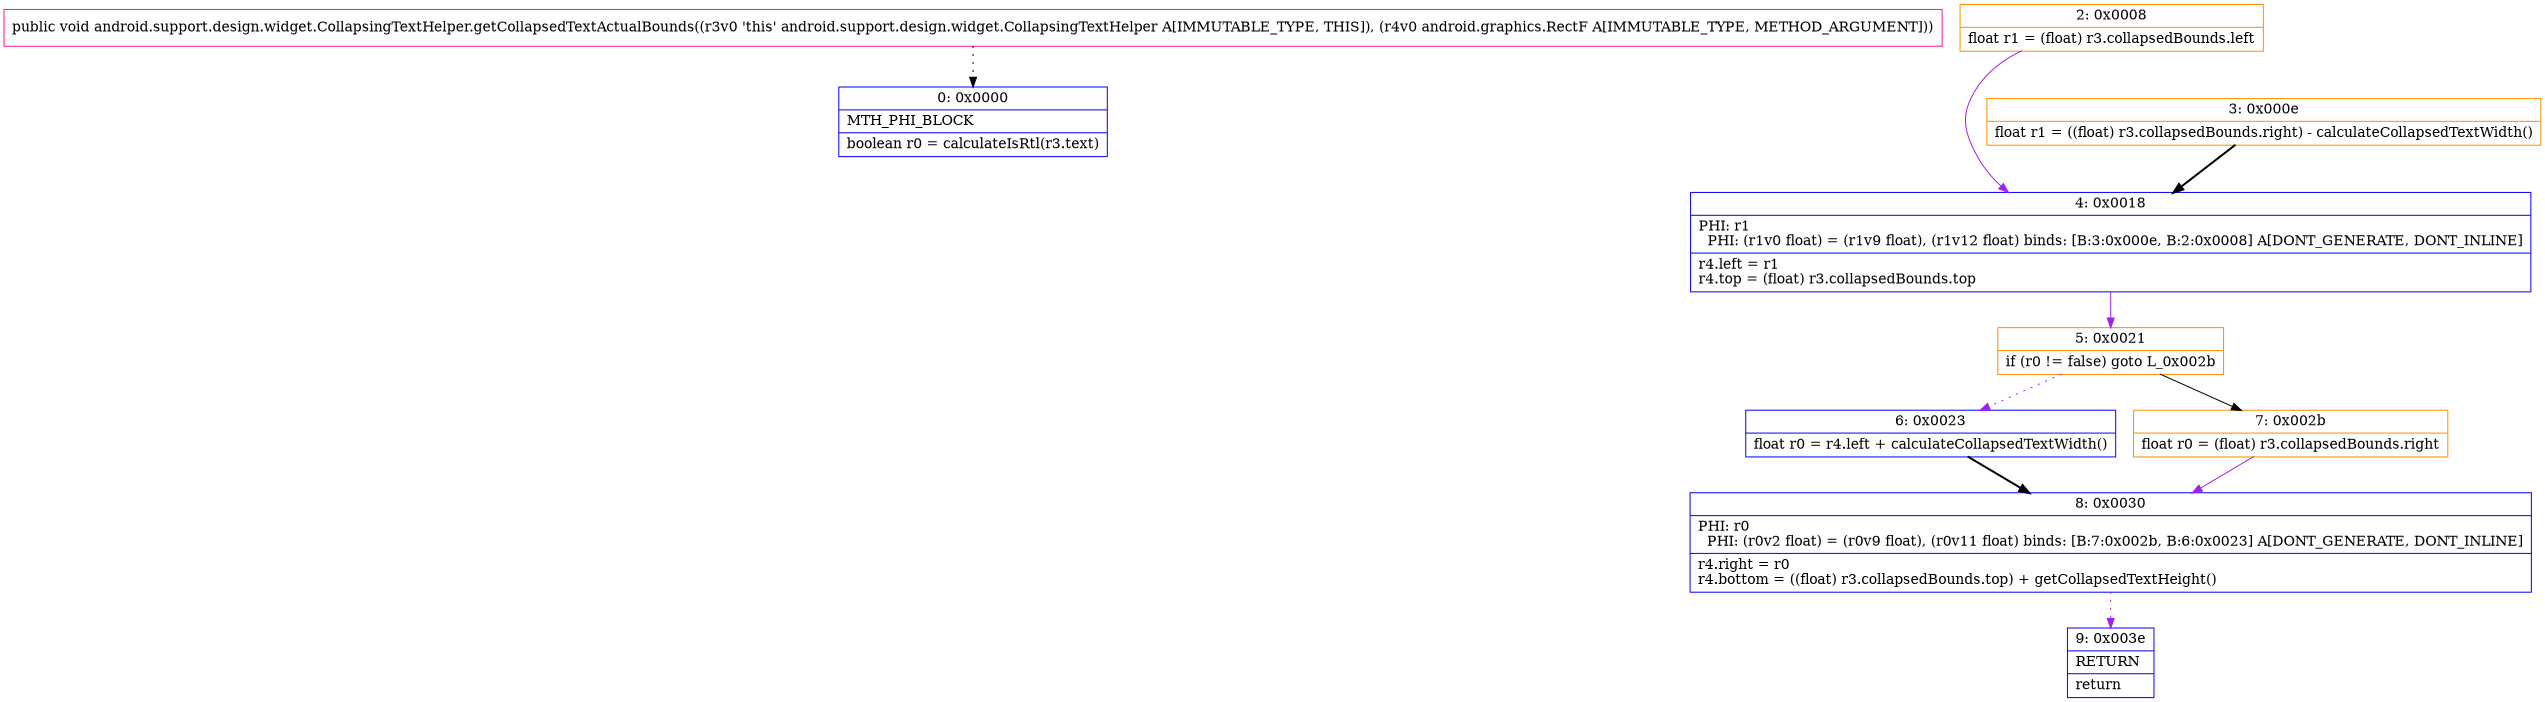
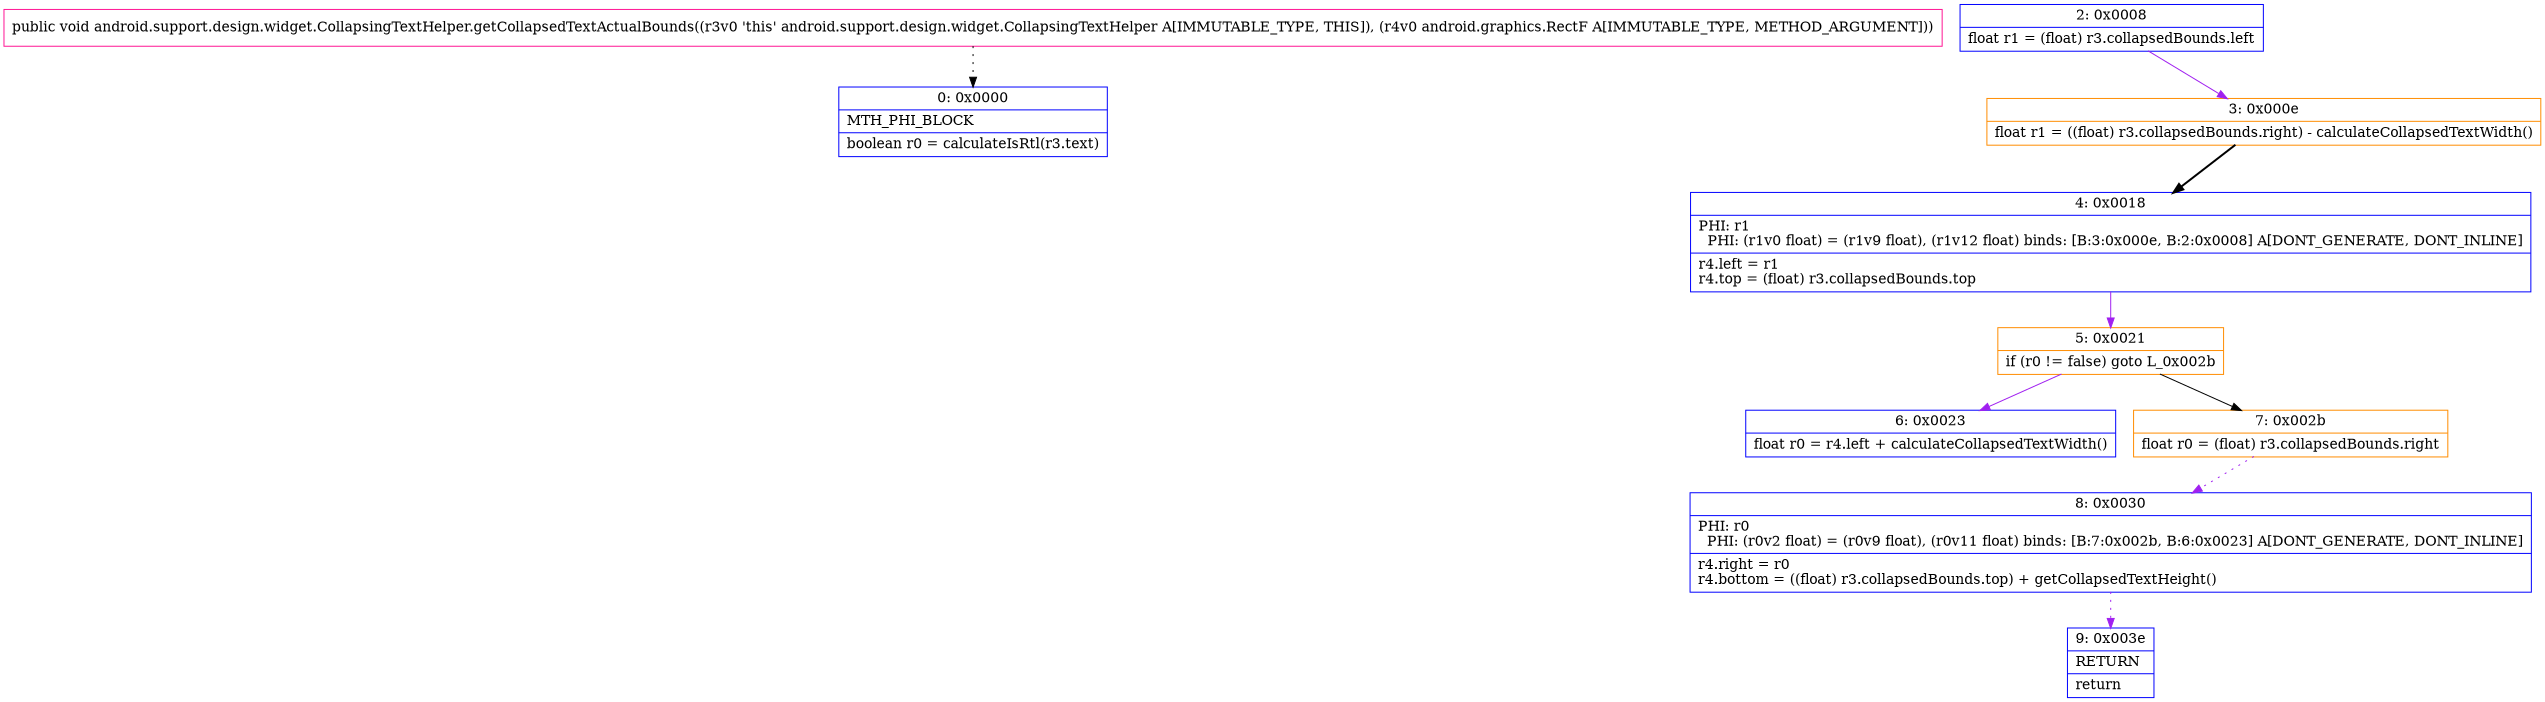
node "2: 0x0008": color darkorange -> blue
edge "2: 0x0008" -> "4: 0x0018": now "2: 0x0008" -> "3: 0x000e"
edge "5: 0x0021" -> "6: 0x0023": style dotted -> solid
edge "6: 0x0023" -> "8: 0x0030": removed
edge "7: 0x002b" -> "8: 0x0030": style solid -> dotted
